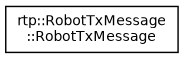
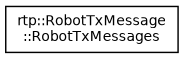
node "rtp::RobotTxMessage ::RobotTxMessage": label "rtp::RobotTxMessage ::RobotTxMessage" -> "rtp::RobotTxMessage ::RobotTxMessages"
